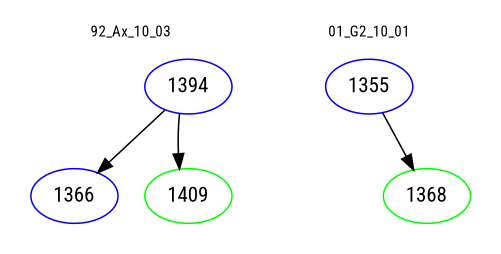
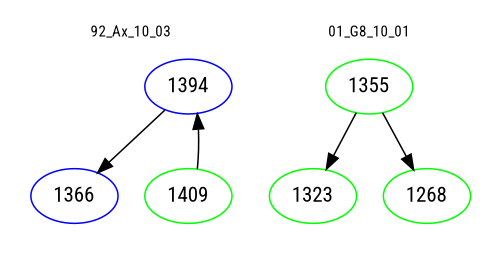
cluster "01_G2_10_01": label "01_G2_10_01" -> "01_G8_10_01"
node "1355": color blue -> green
edge "1394" -> "1409": reversed
node "1323": added
node "1368": label "1368" -> "1268"
